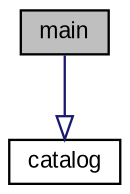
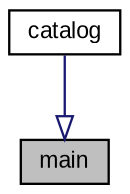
edge "main" -> "catalog": reversed
